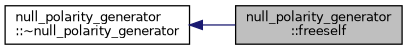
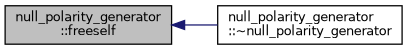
edge "null_polarity_generator ::freeself" -> "null_polarity_generator ::~null_polarity_generator": reversed
